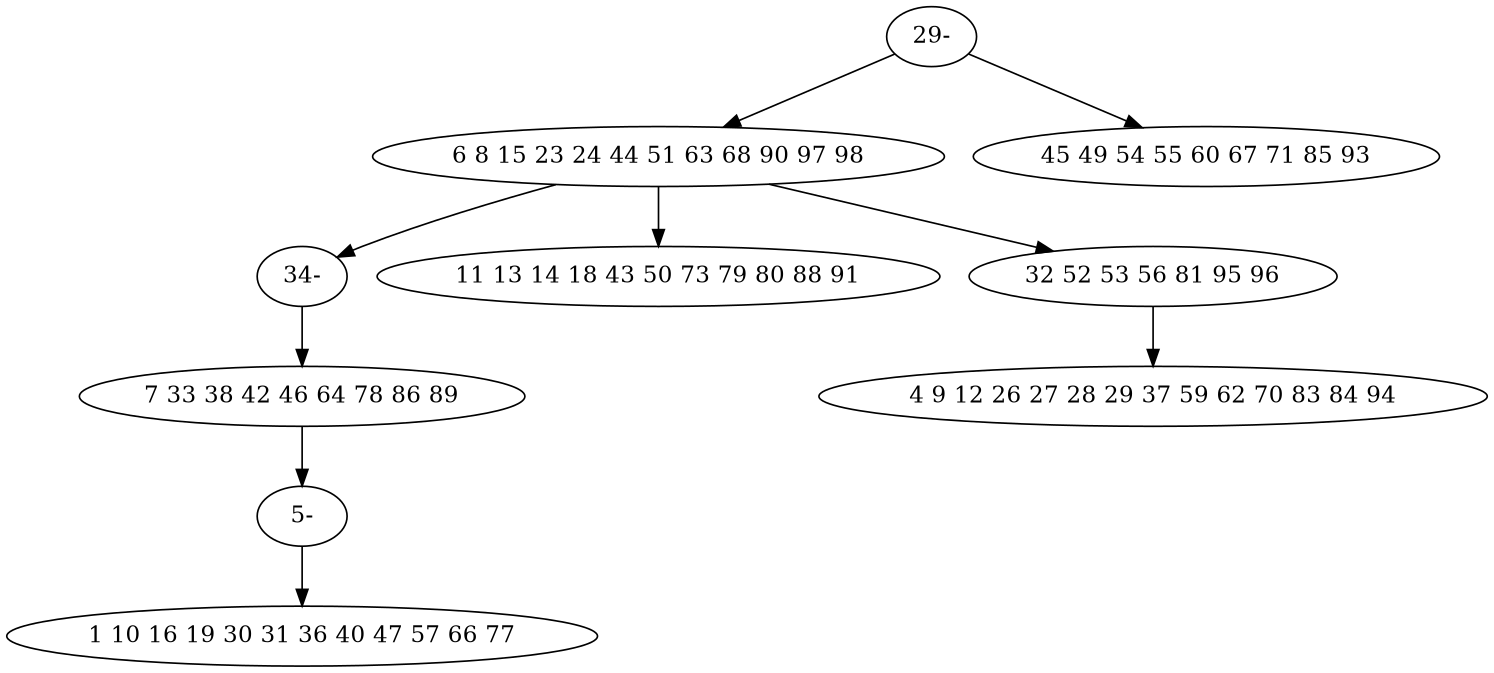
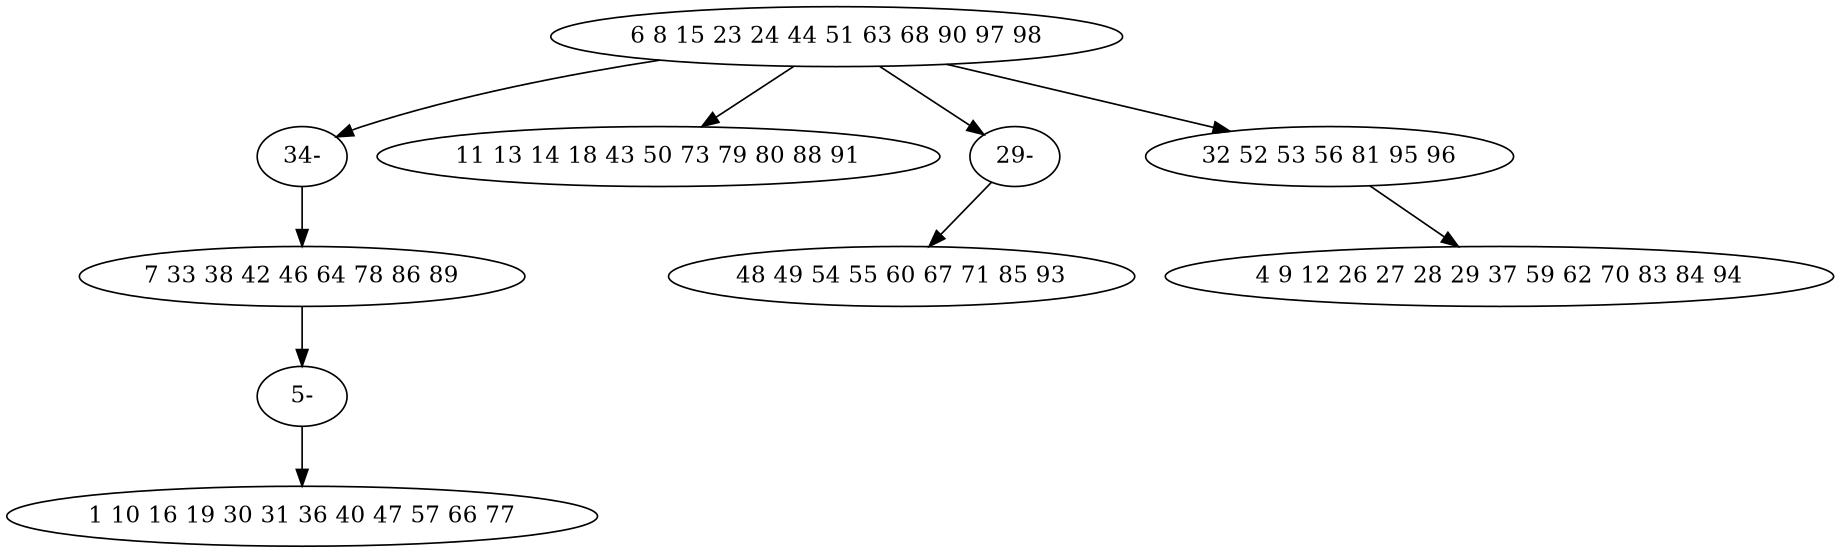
edge "29-" -> "6 8 15 23 24 44 51 63 68 90 97 98": reversed
node "45 49 54 55 60 67 71 85 93": label "45 49 54 55 60 67 71 85 93" -> "48 49 54 55 60 67 71 85 93"
